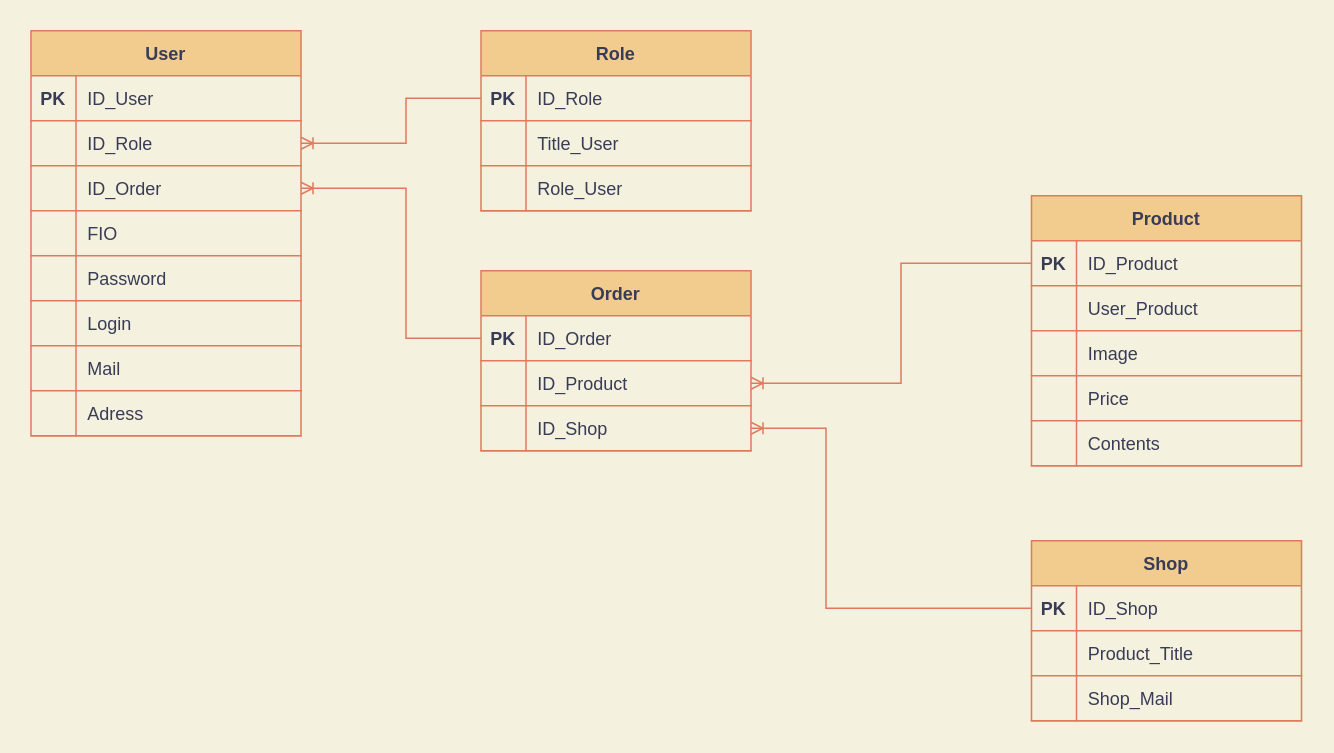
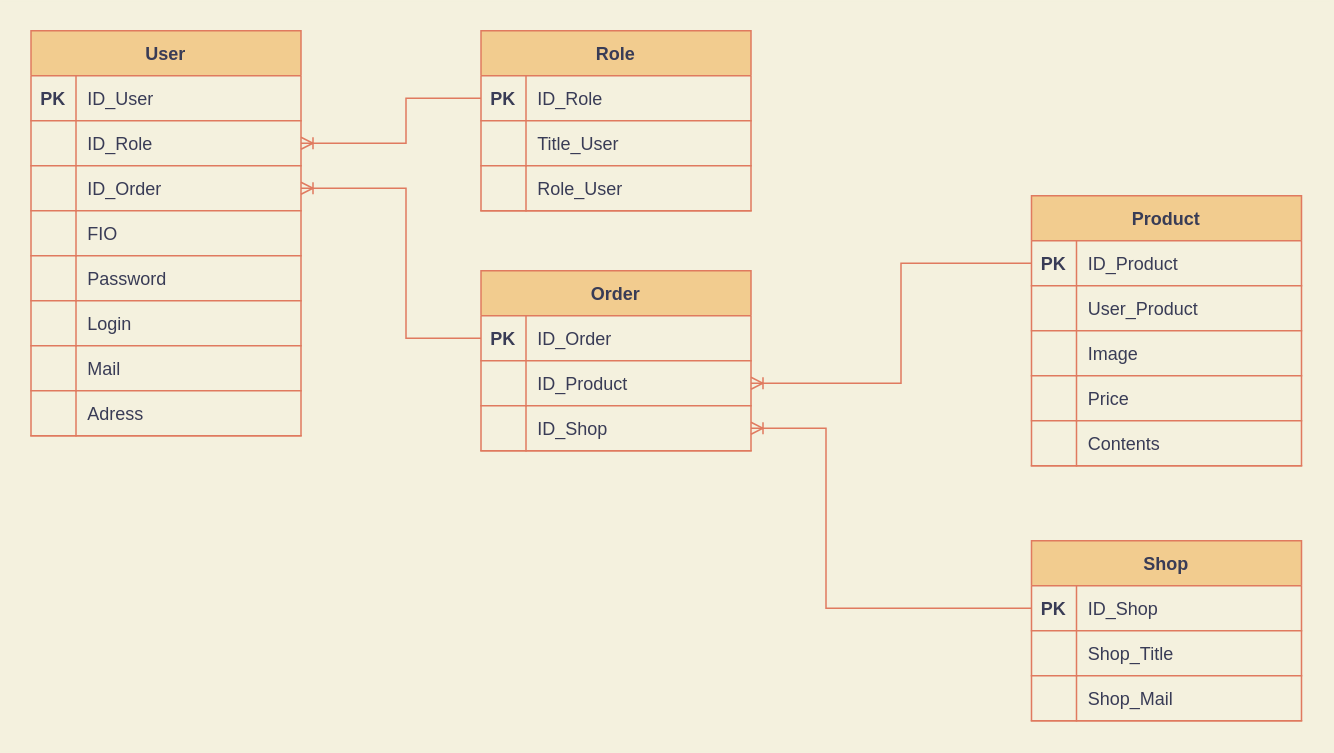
node "Product_Title": label "Product_Title" -> "Shop_Title"
